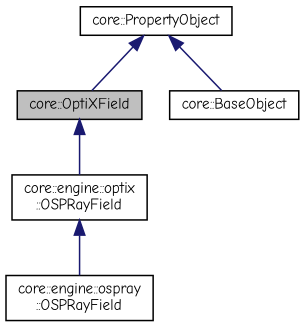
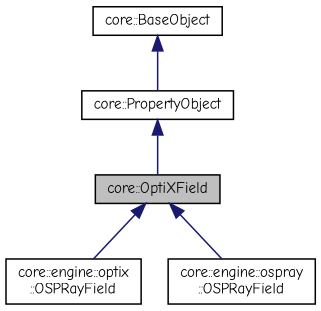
edge "core::BaseObject" -> "core::PropertyObject": reversed
edge "core::engine::ospray ::OSPRayField" -> "core::engine::optix ::OSPRayField": now "core::engine::ospray ::OSPRayField" -> "core::OptiXField"
